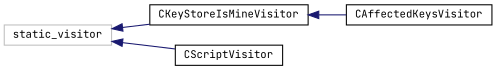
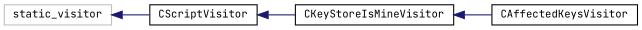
edge "CKeyStoreIsMineVisitor" -> "static_visitor": now "CKeyStoreIsMineVisitor" -> "CScriptVisitor"
